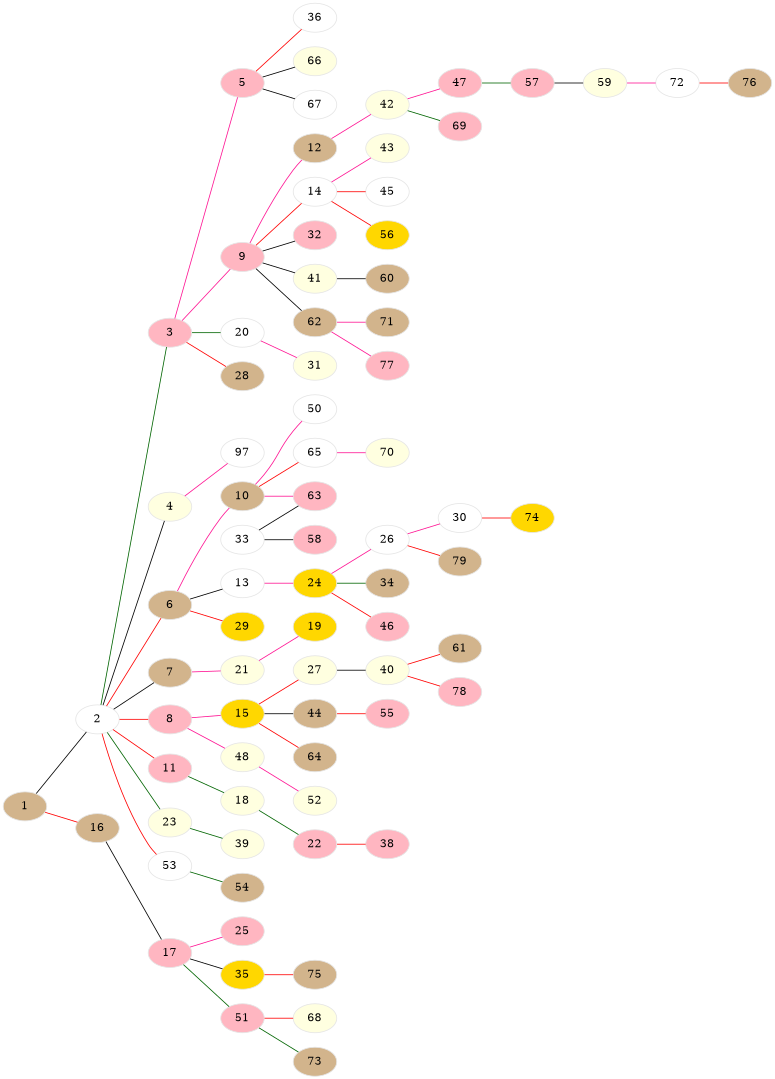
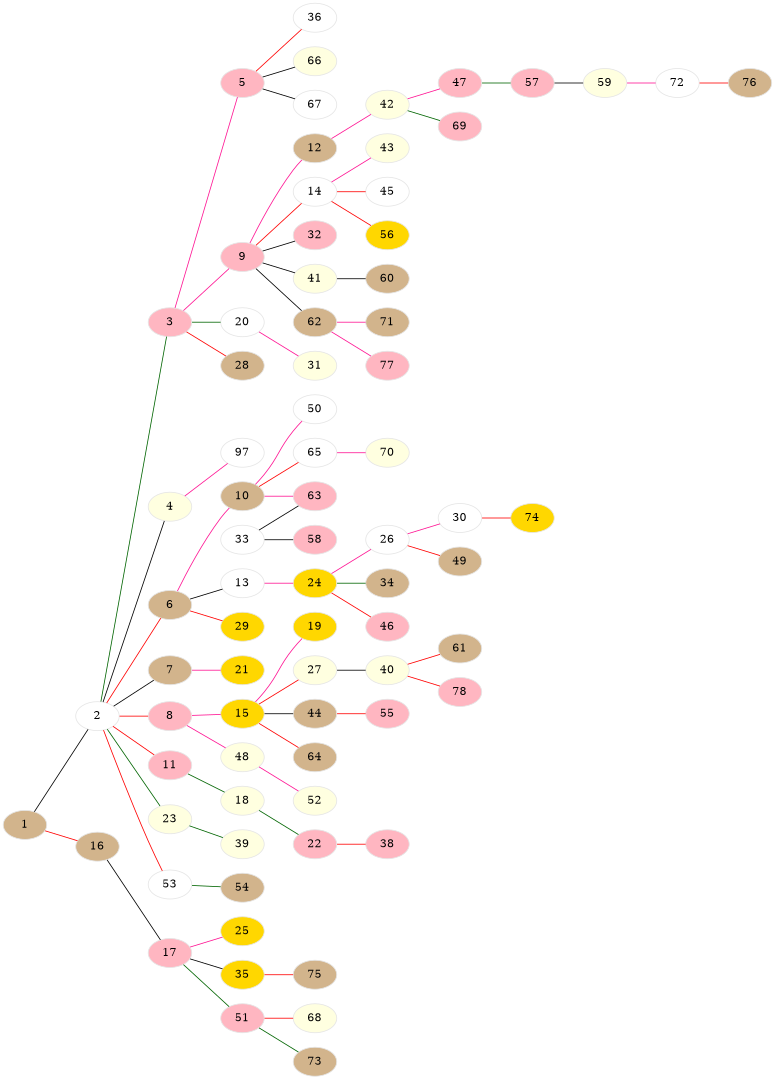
node "79": label "79" -> "49"
edge "19" -- "21": now "19" -- "15"
node "21": fillcolor lightyellow -> gold
node "25": fillcolor lightpink -> gold
